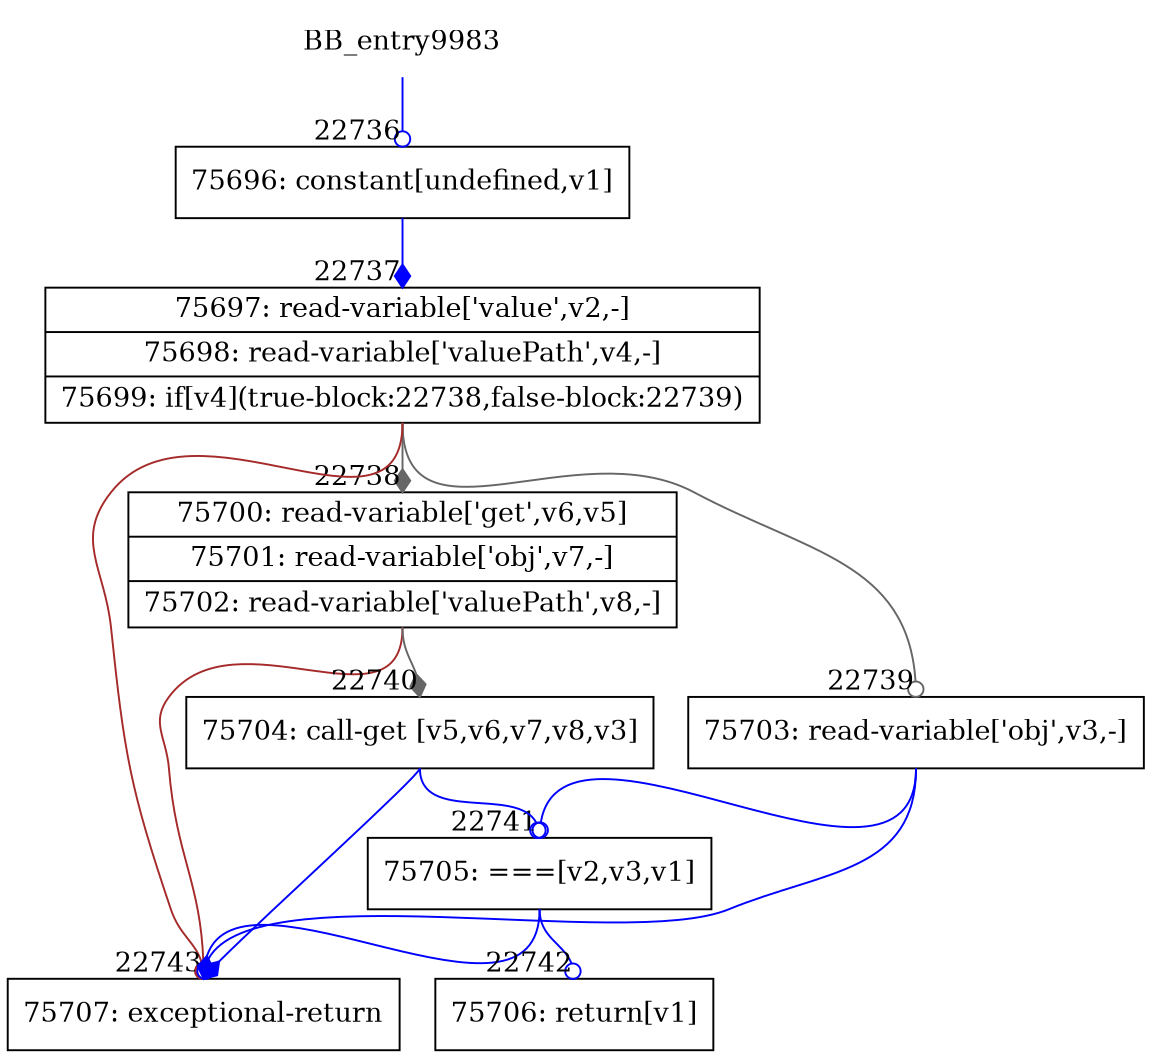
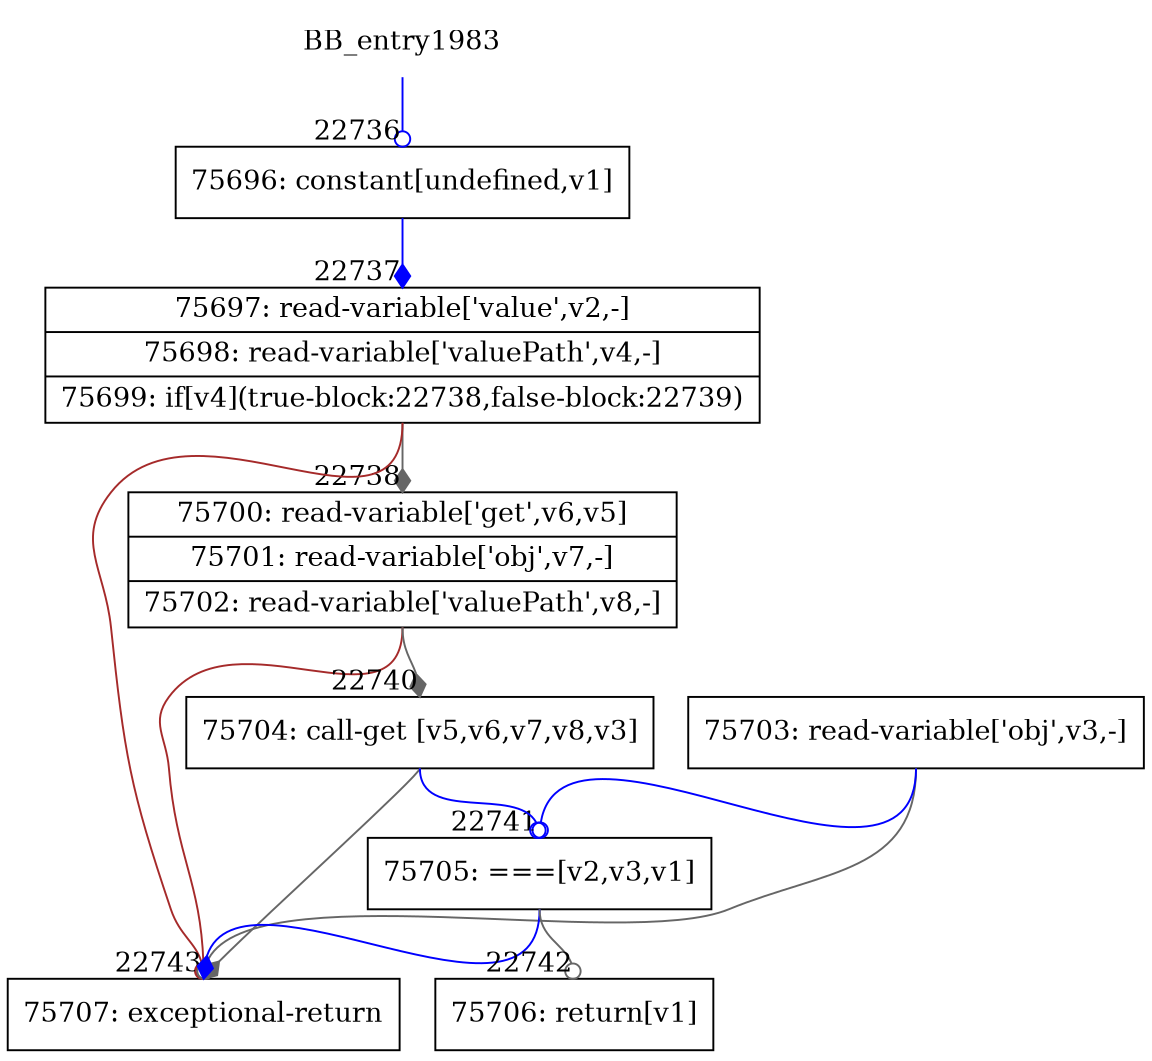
node "BB_entry9983": label "BB_entry9983" -> "BB_entry1983"
edge "75697: read-variable['value',v2,-]" -> "75703: read-variable['obj',v3,-]": removed
edge "75704: call-get [v5,v6,v7,v8,v3]" -> "75707: exceptional-return": color blue -> gray40
edge "75703: read-variable['obj',v3,-]" -> "75707: exceptional-return": color blue -> gray40
edge "75705: ===[v2,v3,v1]" -> "75706: return[v1]": color blue -> gray40
